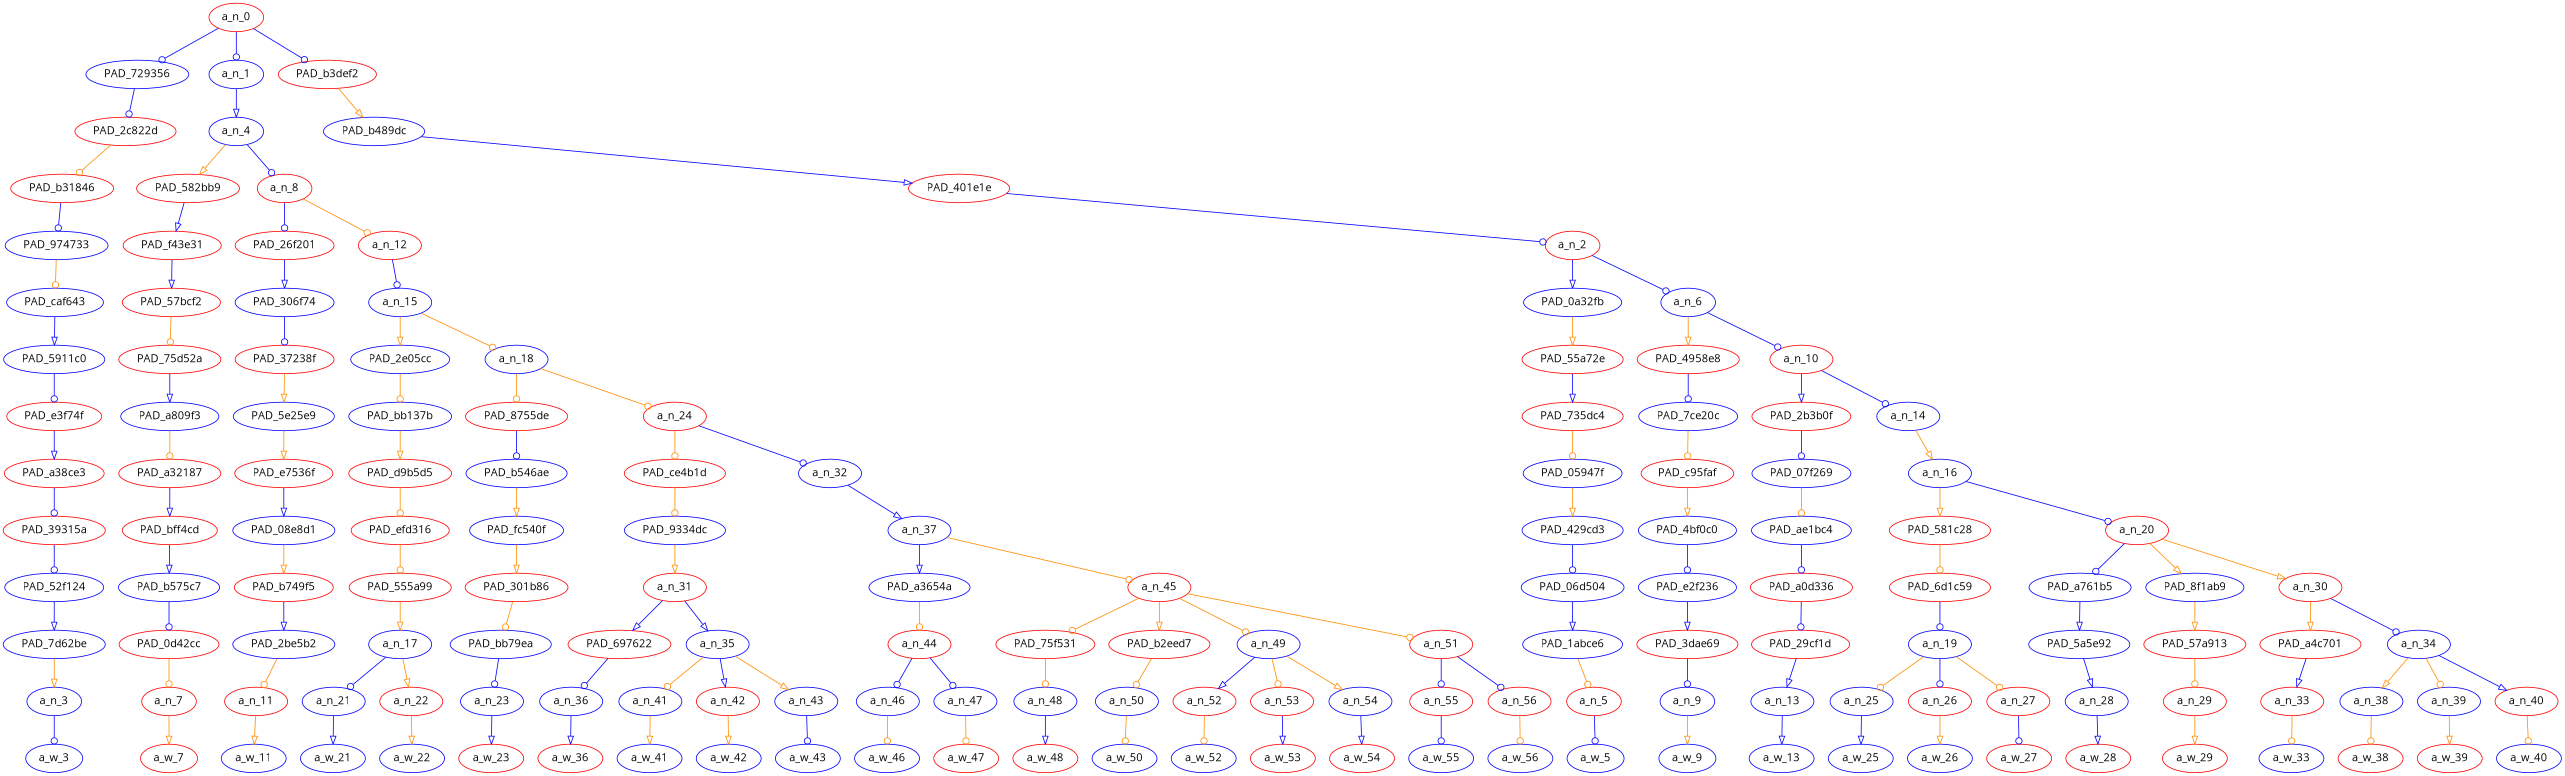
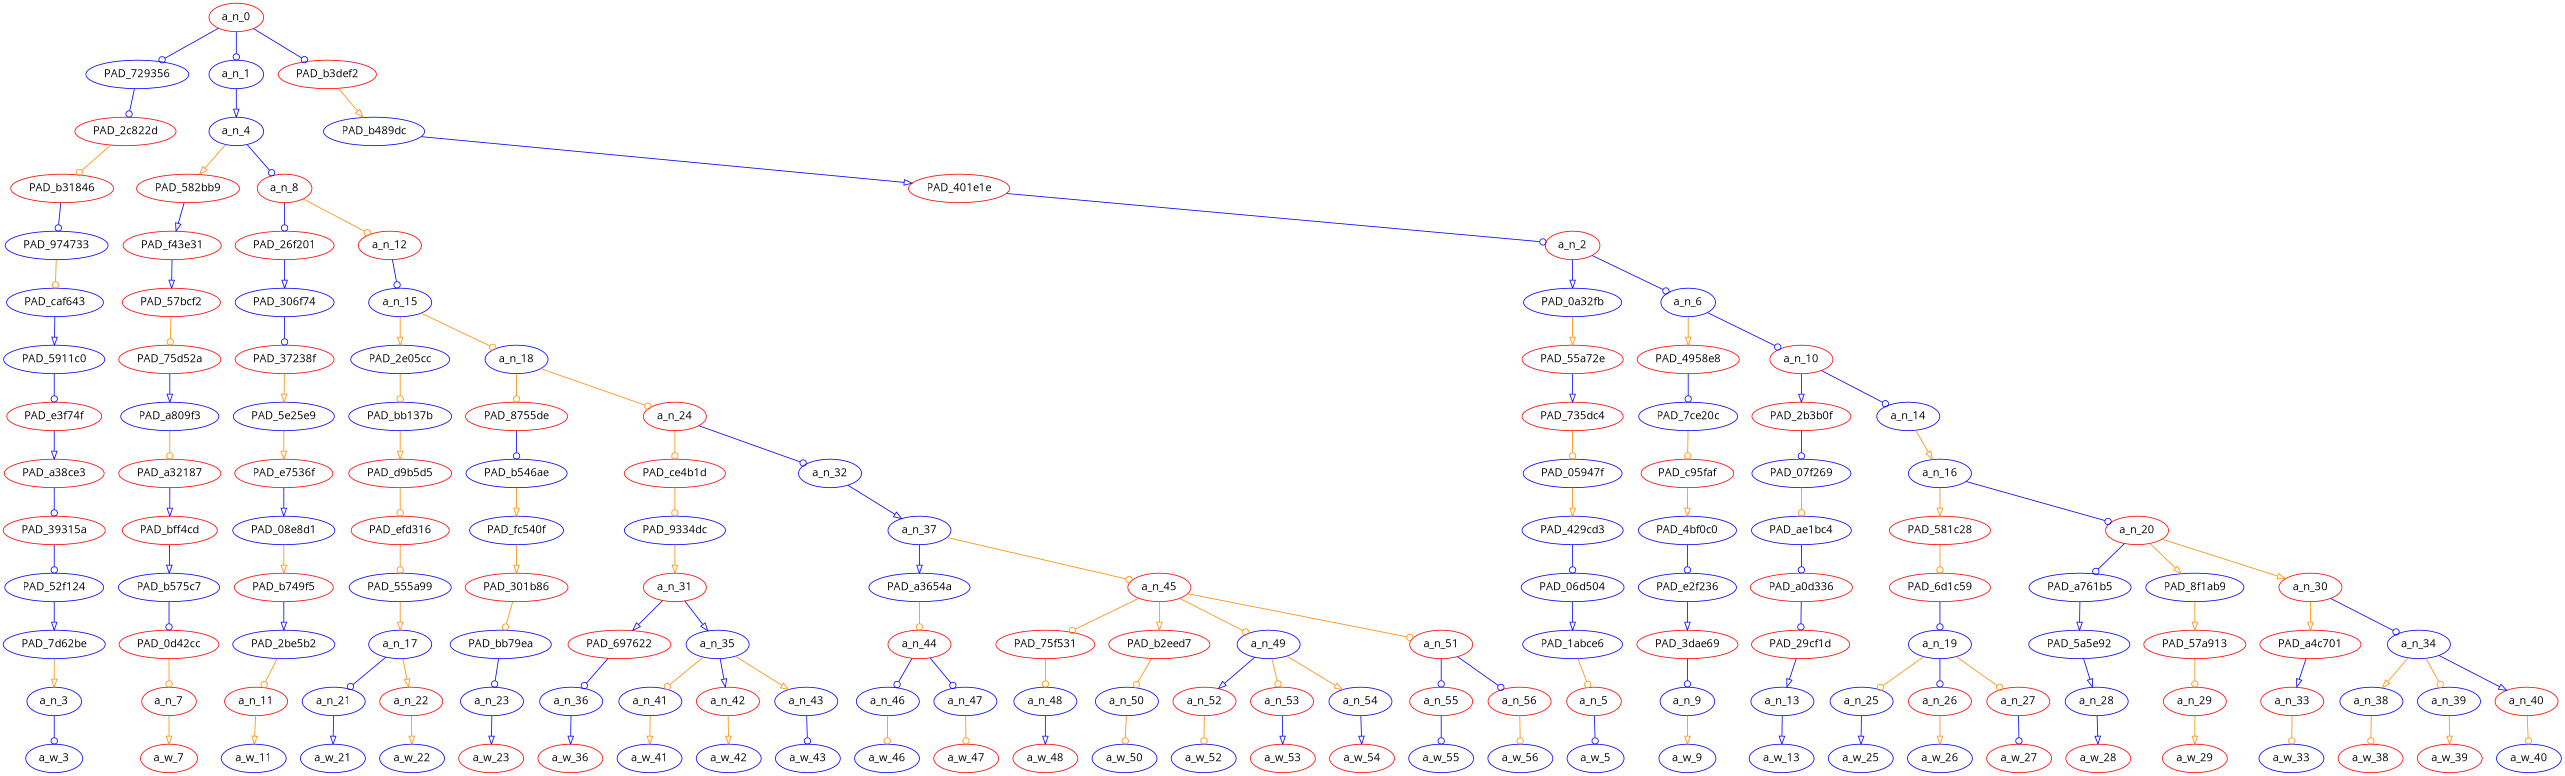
node "PAD_555a99": color red -> blue
